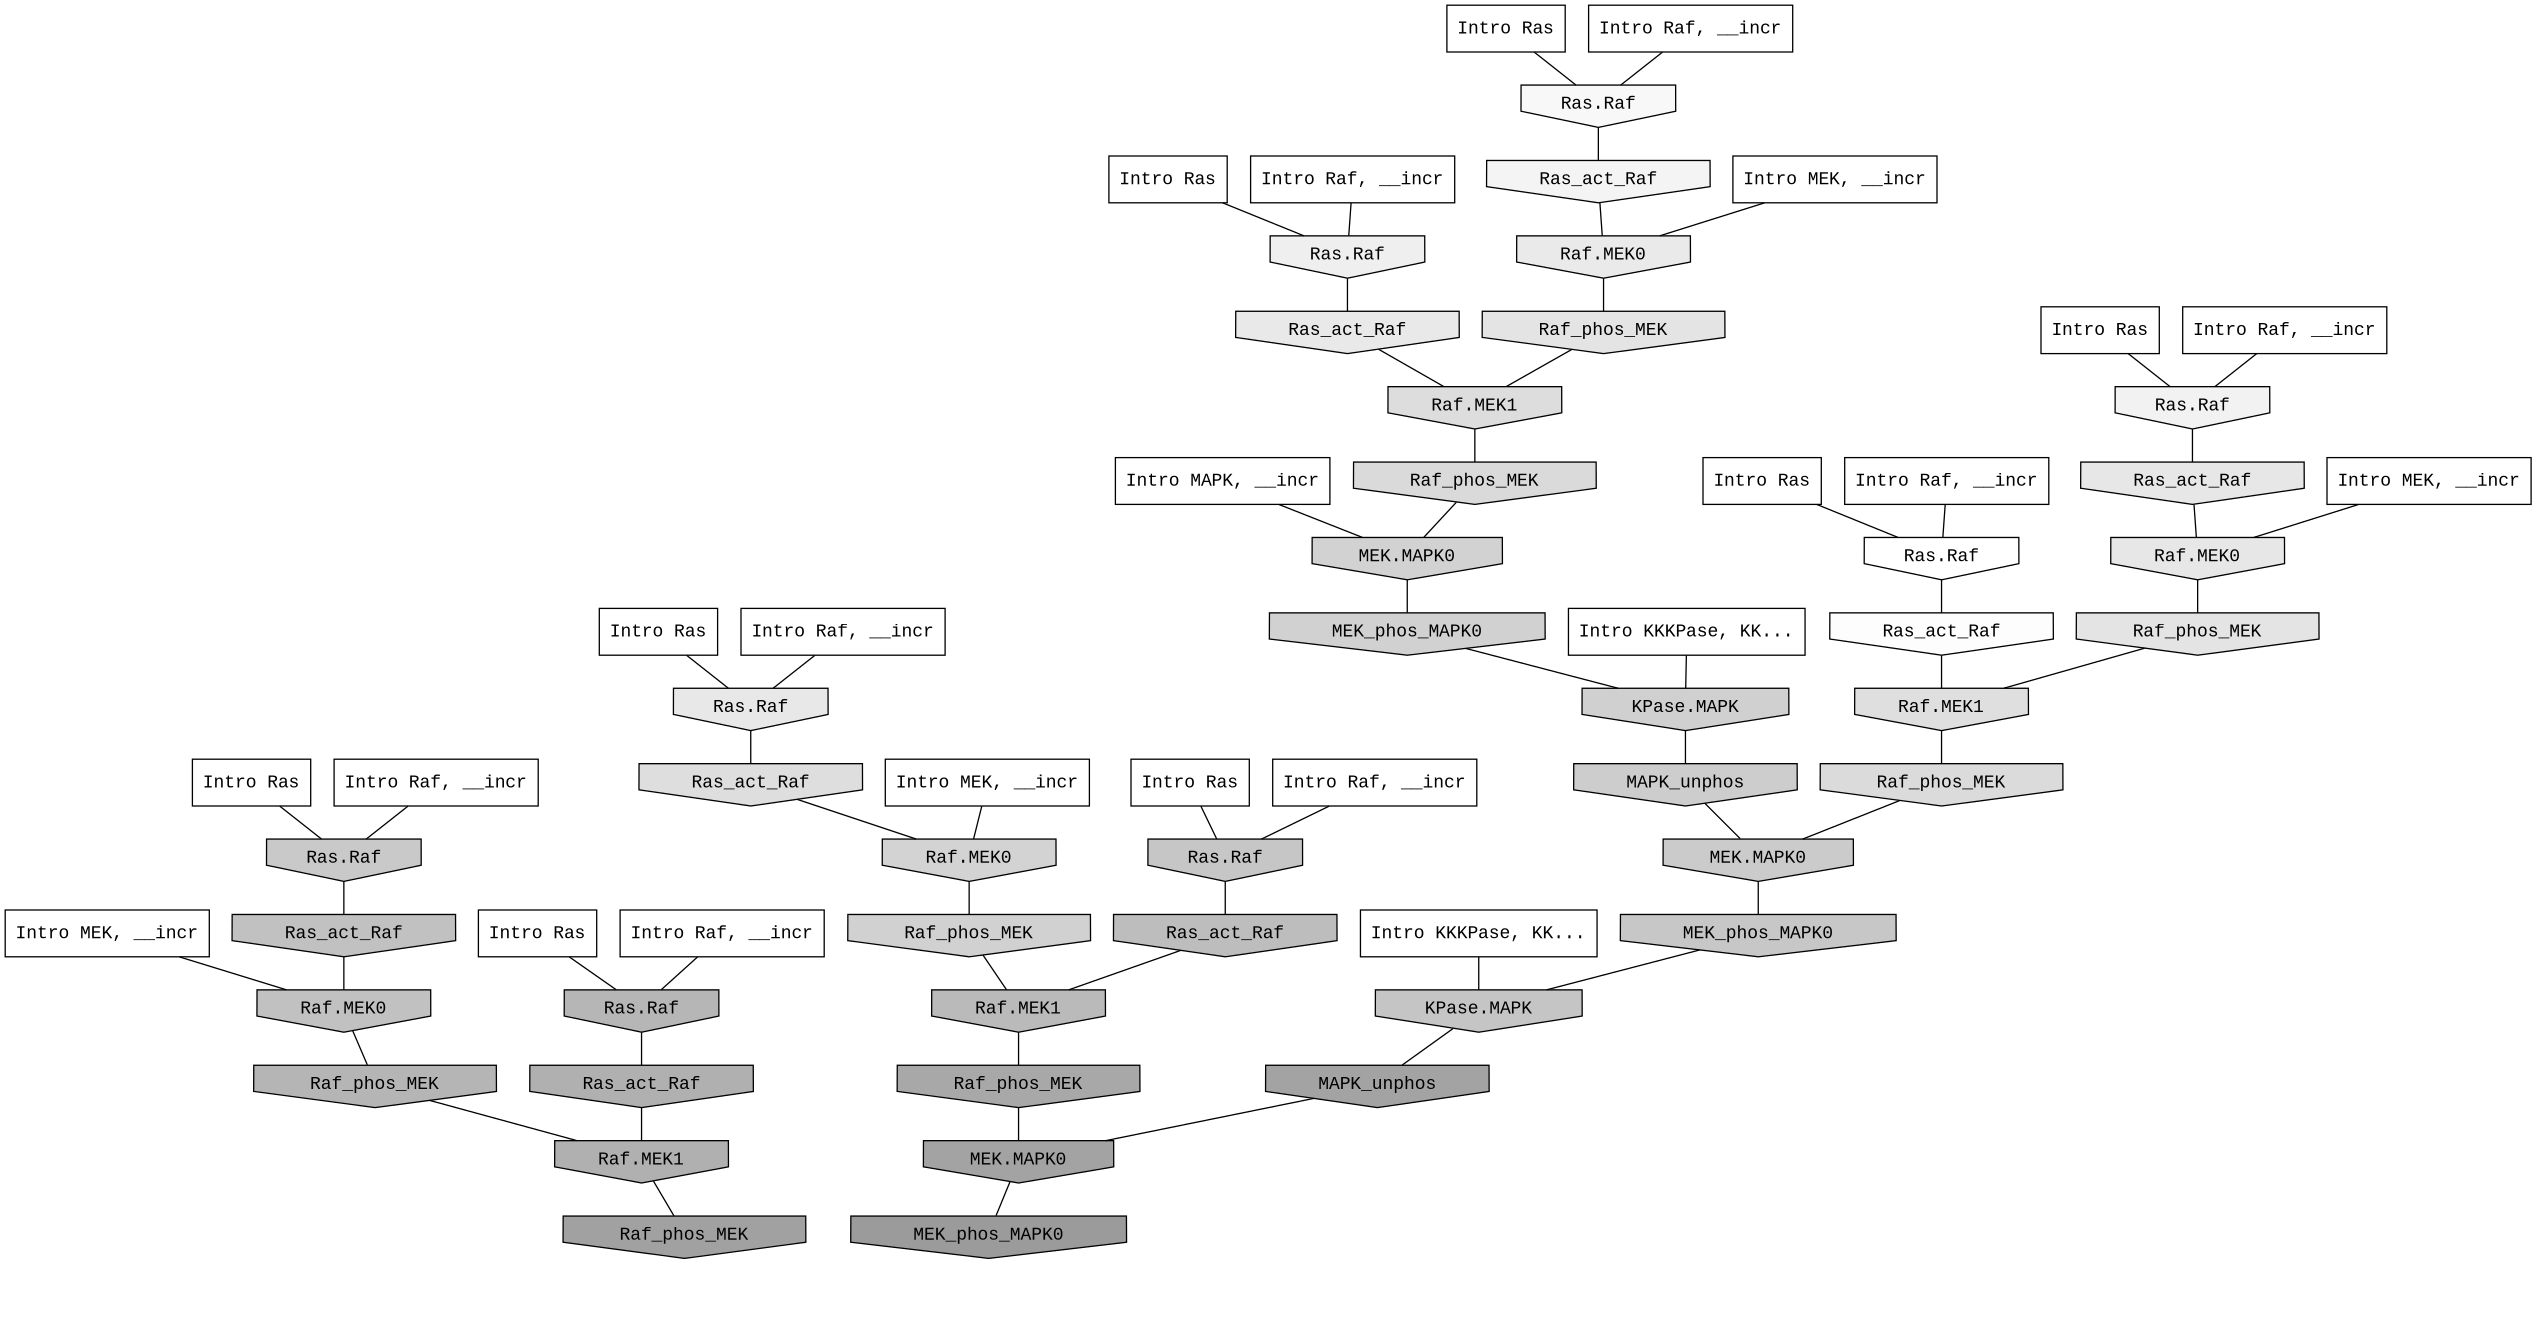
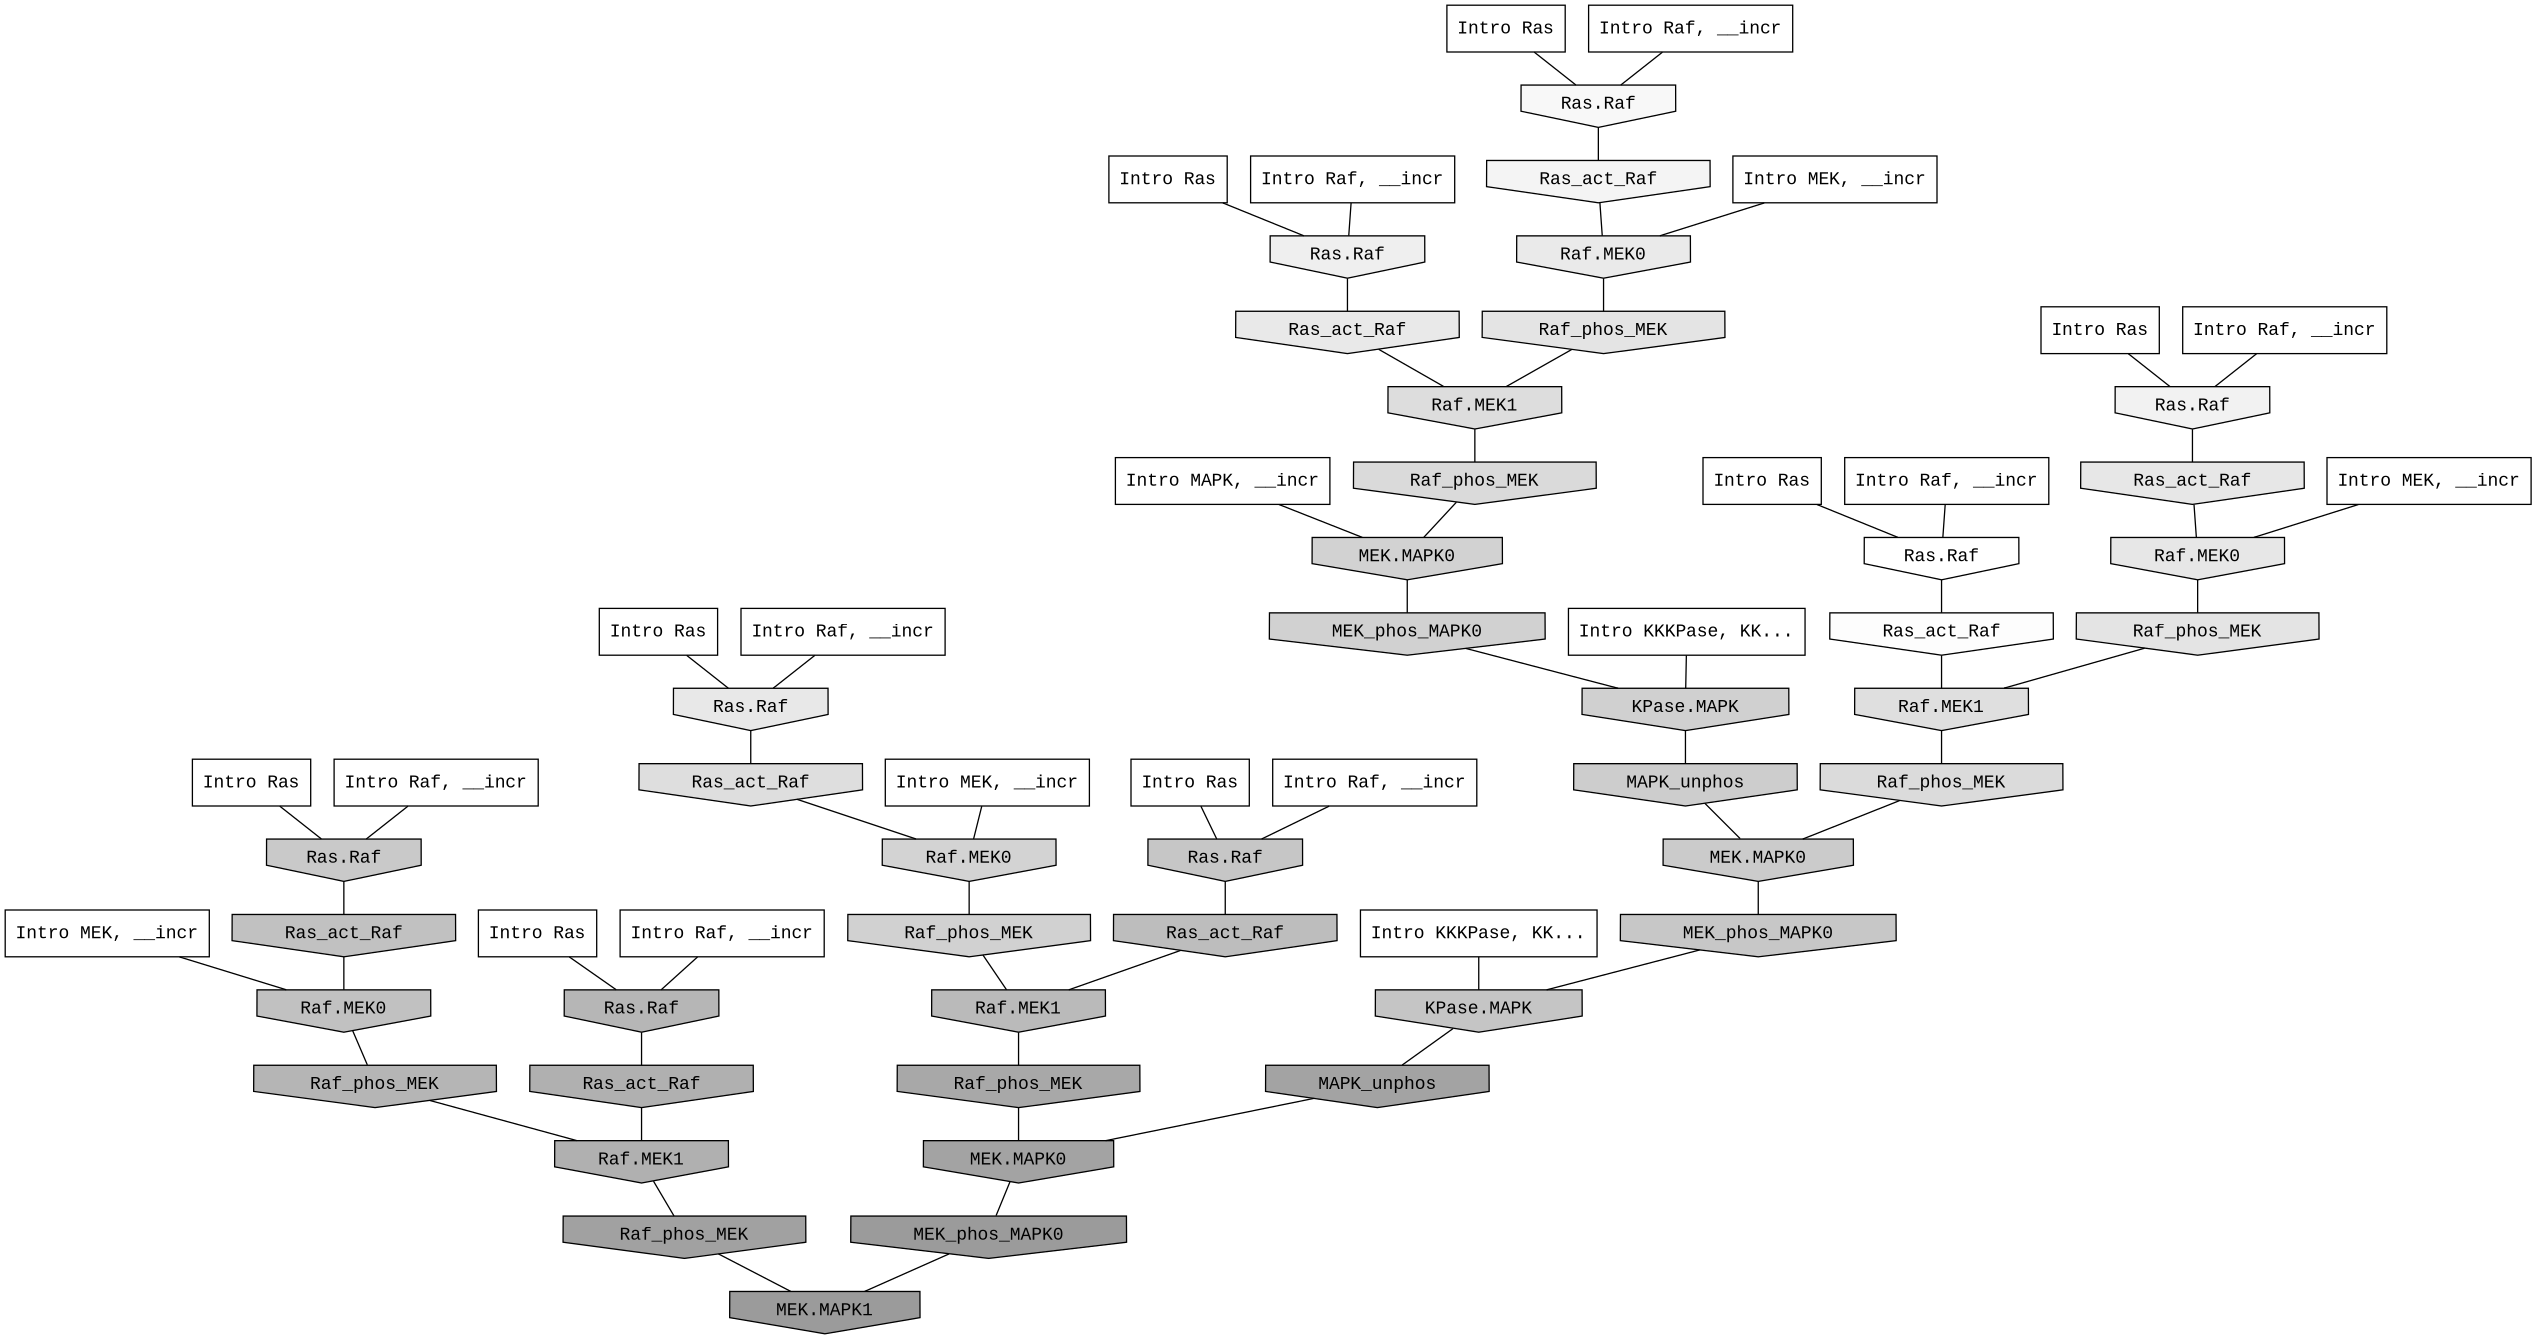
node "MEK.MAPK1": added
